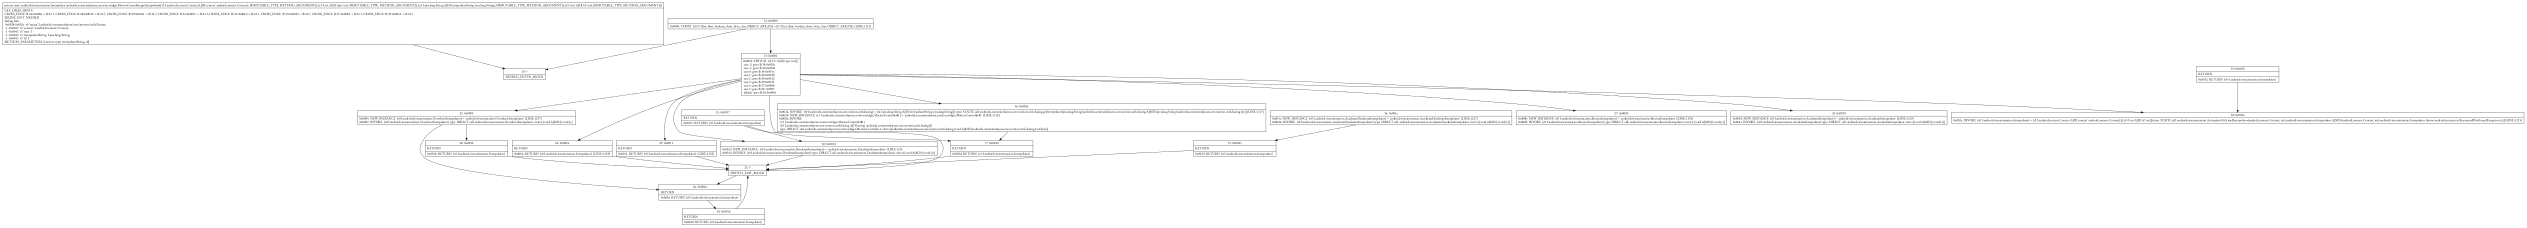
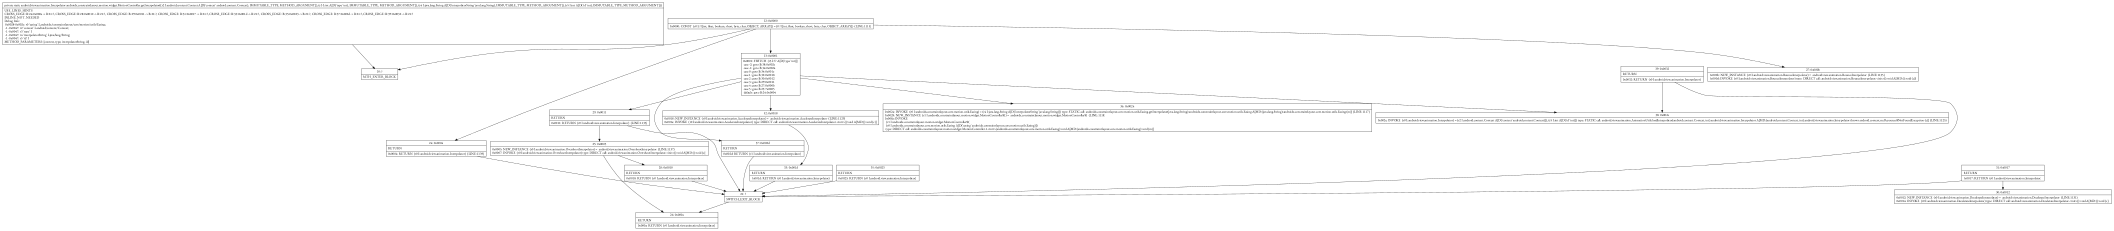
node "20: ?": text "NEEDED_ENTER_BLOCK" -> "MTH_ENTER_BLOCK"
edge "23: 0x0001" -> "27: 0x000b": now "22: 0x0000" -> "27: 0x000b"
edge "23: 0x0001" -> "25: 0x0005": now "29: 0x0011" -> "25: 0x0005"
edge "23: 0x0001" -> "24: 0x0004": now "22: 0x0000" -> "24: 0x0004"
edge "23: 0x0001" -> "30: 0x0012": removed
node "34: 0x001e": removed
edge "36: 0x0024" -> "37: 0x002d": removed
edge "30: 0x0012" -> "21: ?": now "39: 0x0032" -> "21: ?"
edge "26: 0x000a" -> "33: 0x001d": now "32: 0x0018" -> "33: 0x001d"
